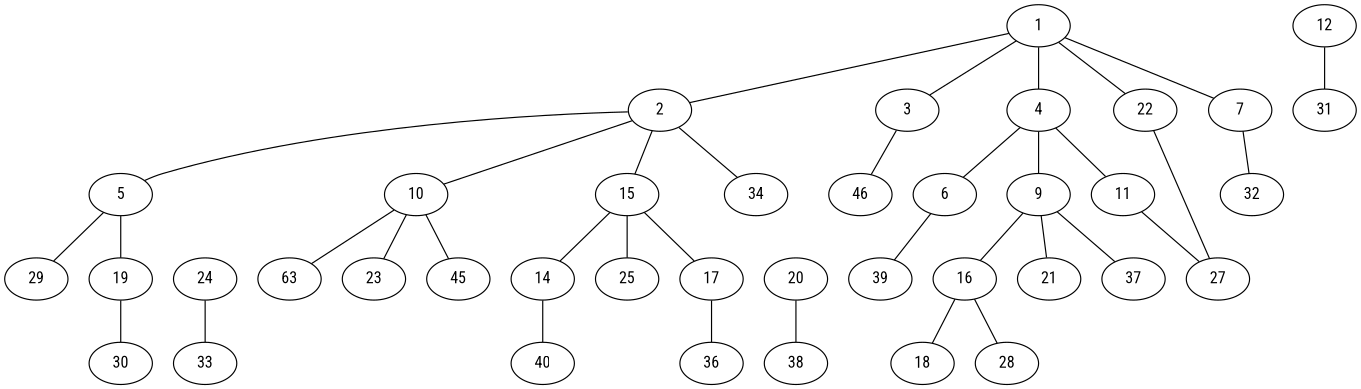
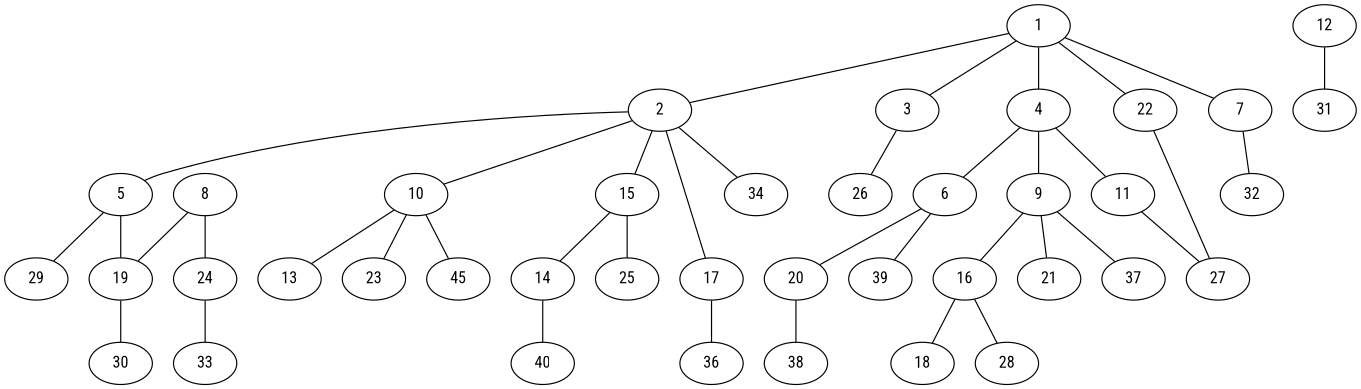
node "8": added
node "46": label "46" -> "26"
edge "15" -- "17": now "2" -- "17"
edge "6" -- "20": added
node "63": label "63" -> "13"
